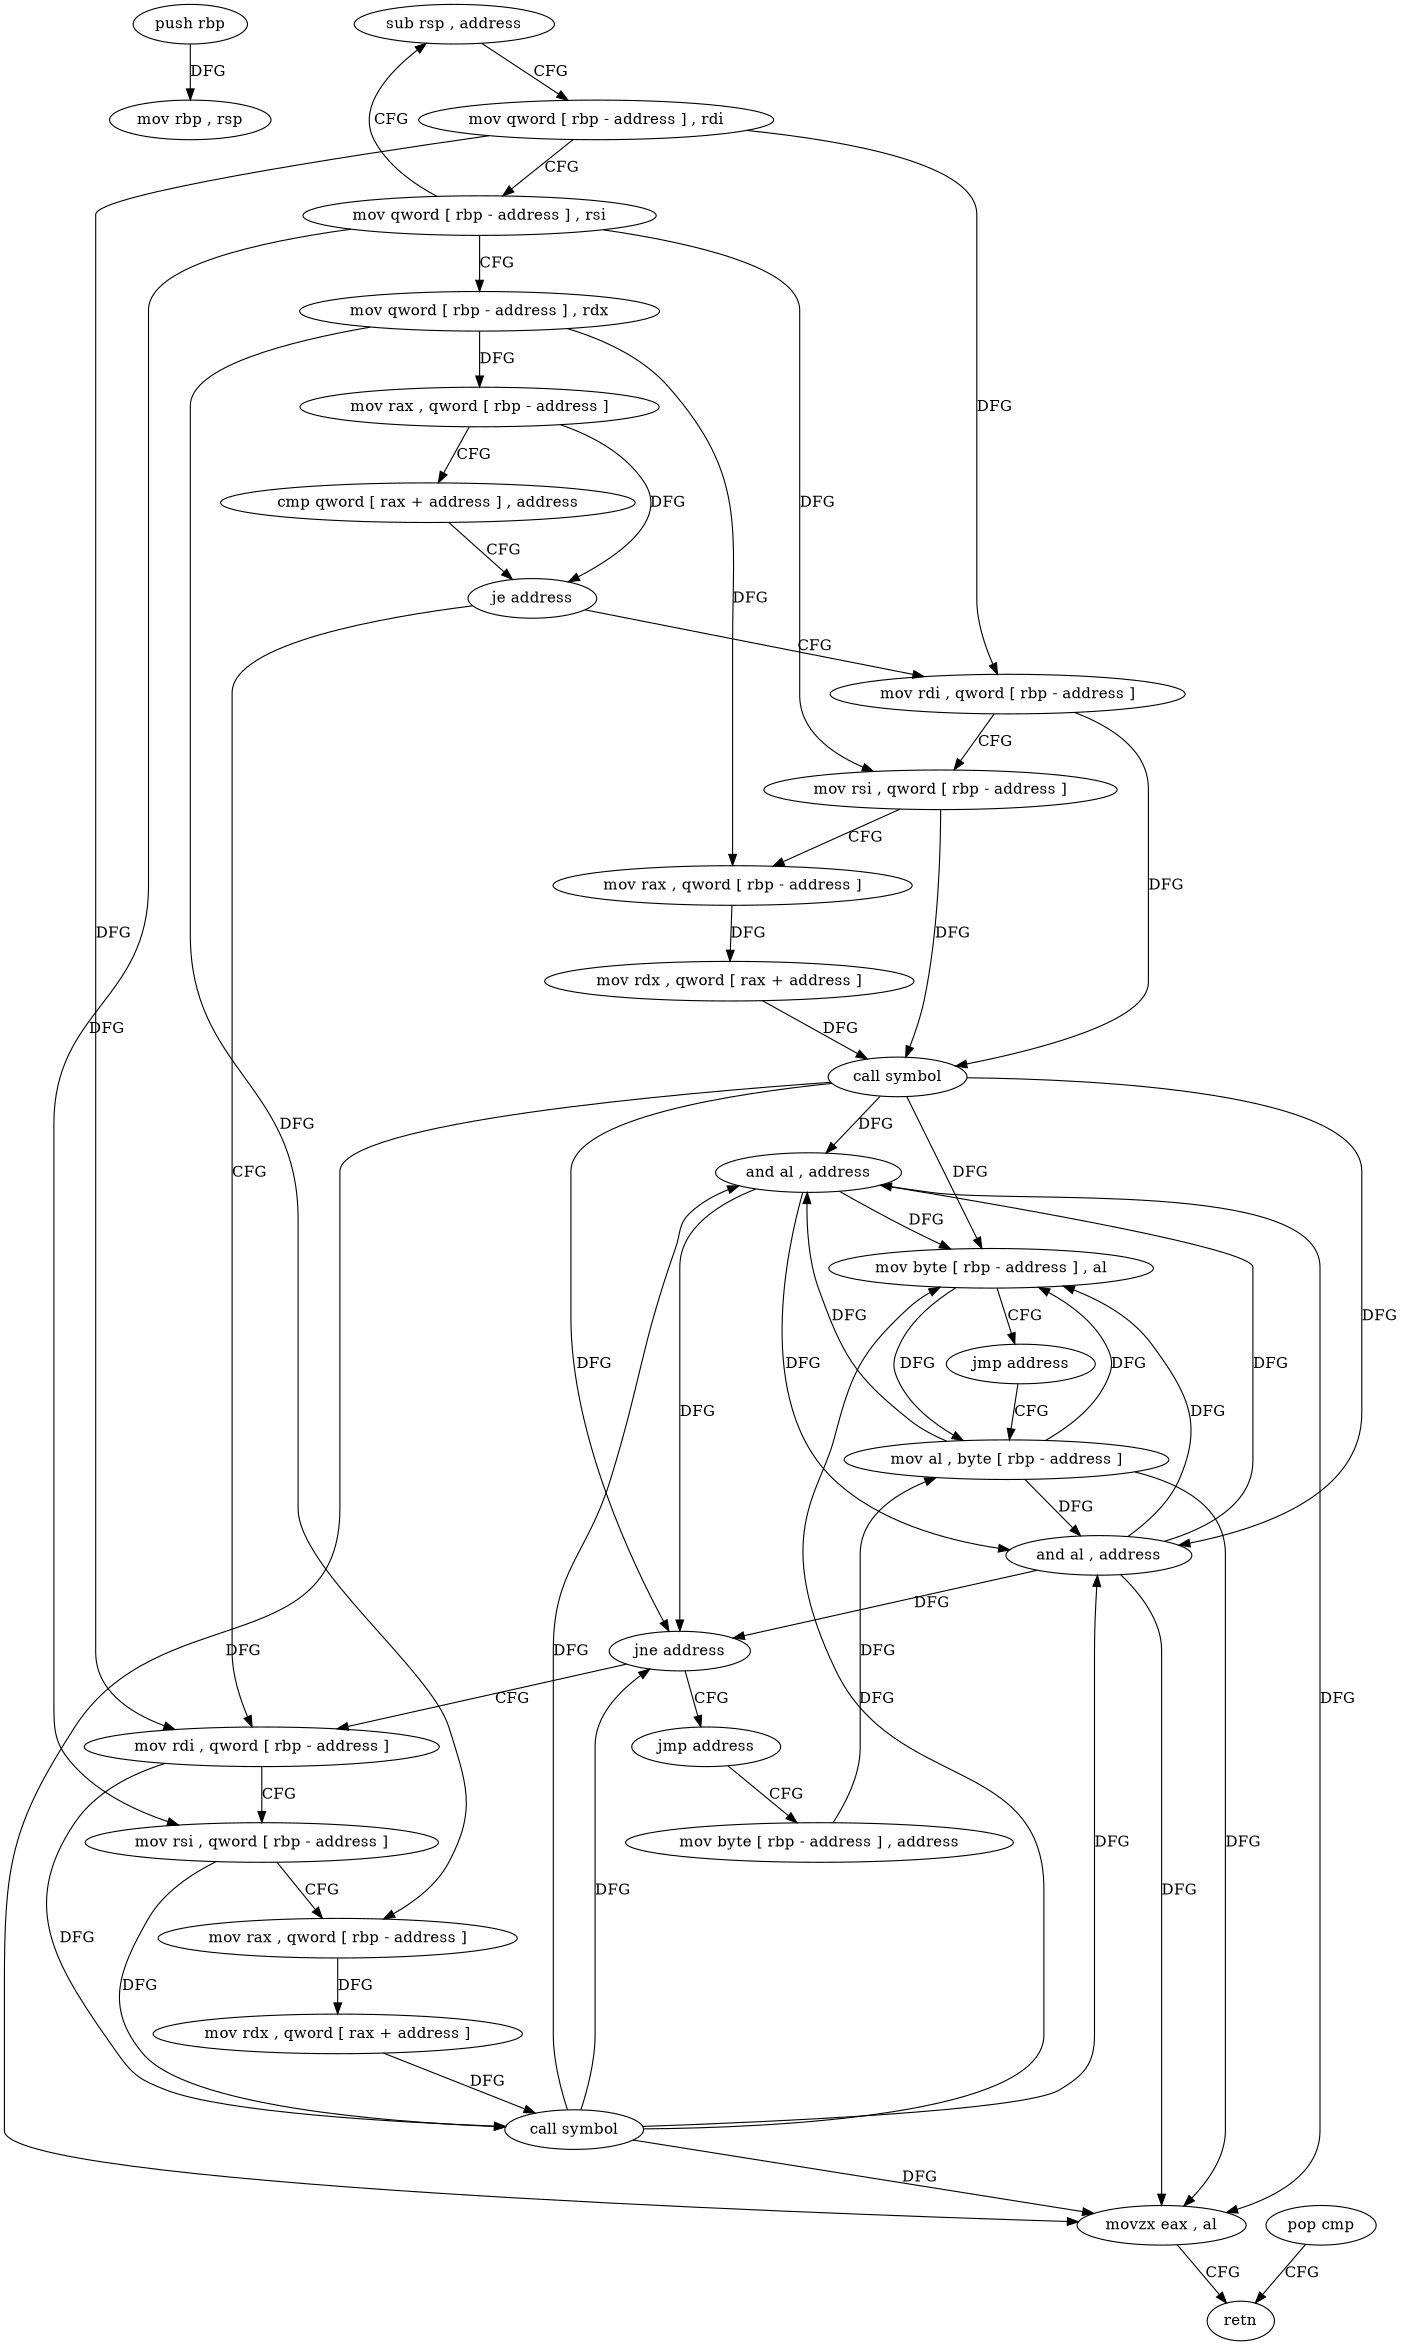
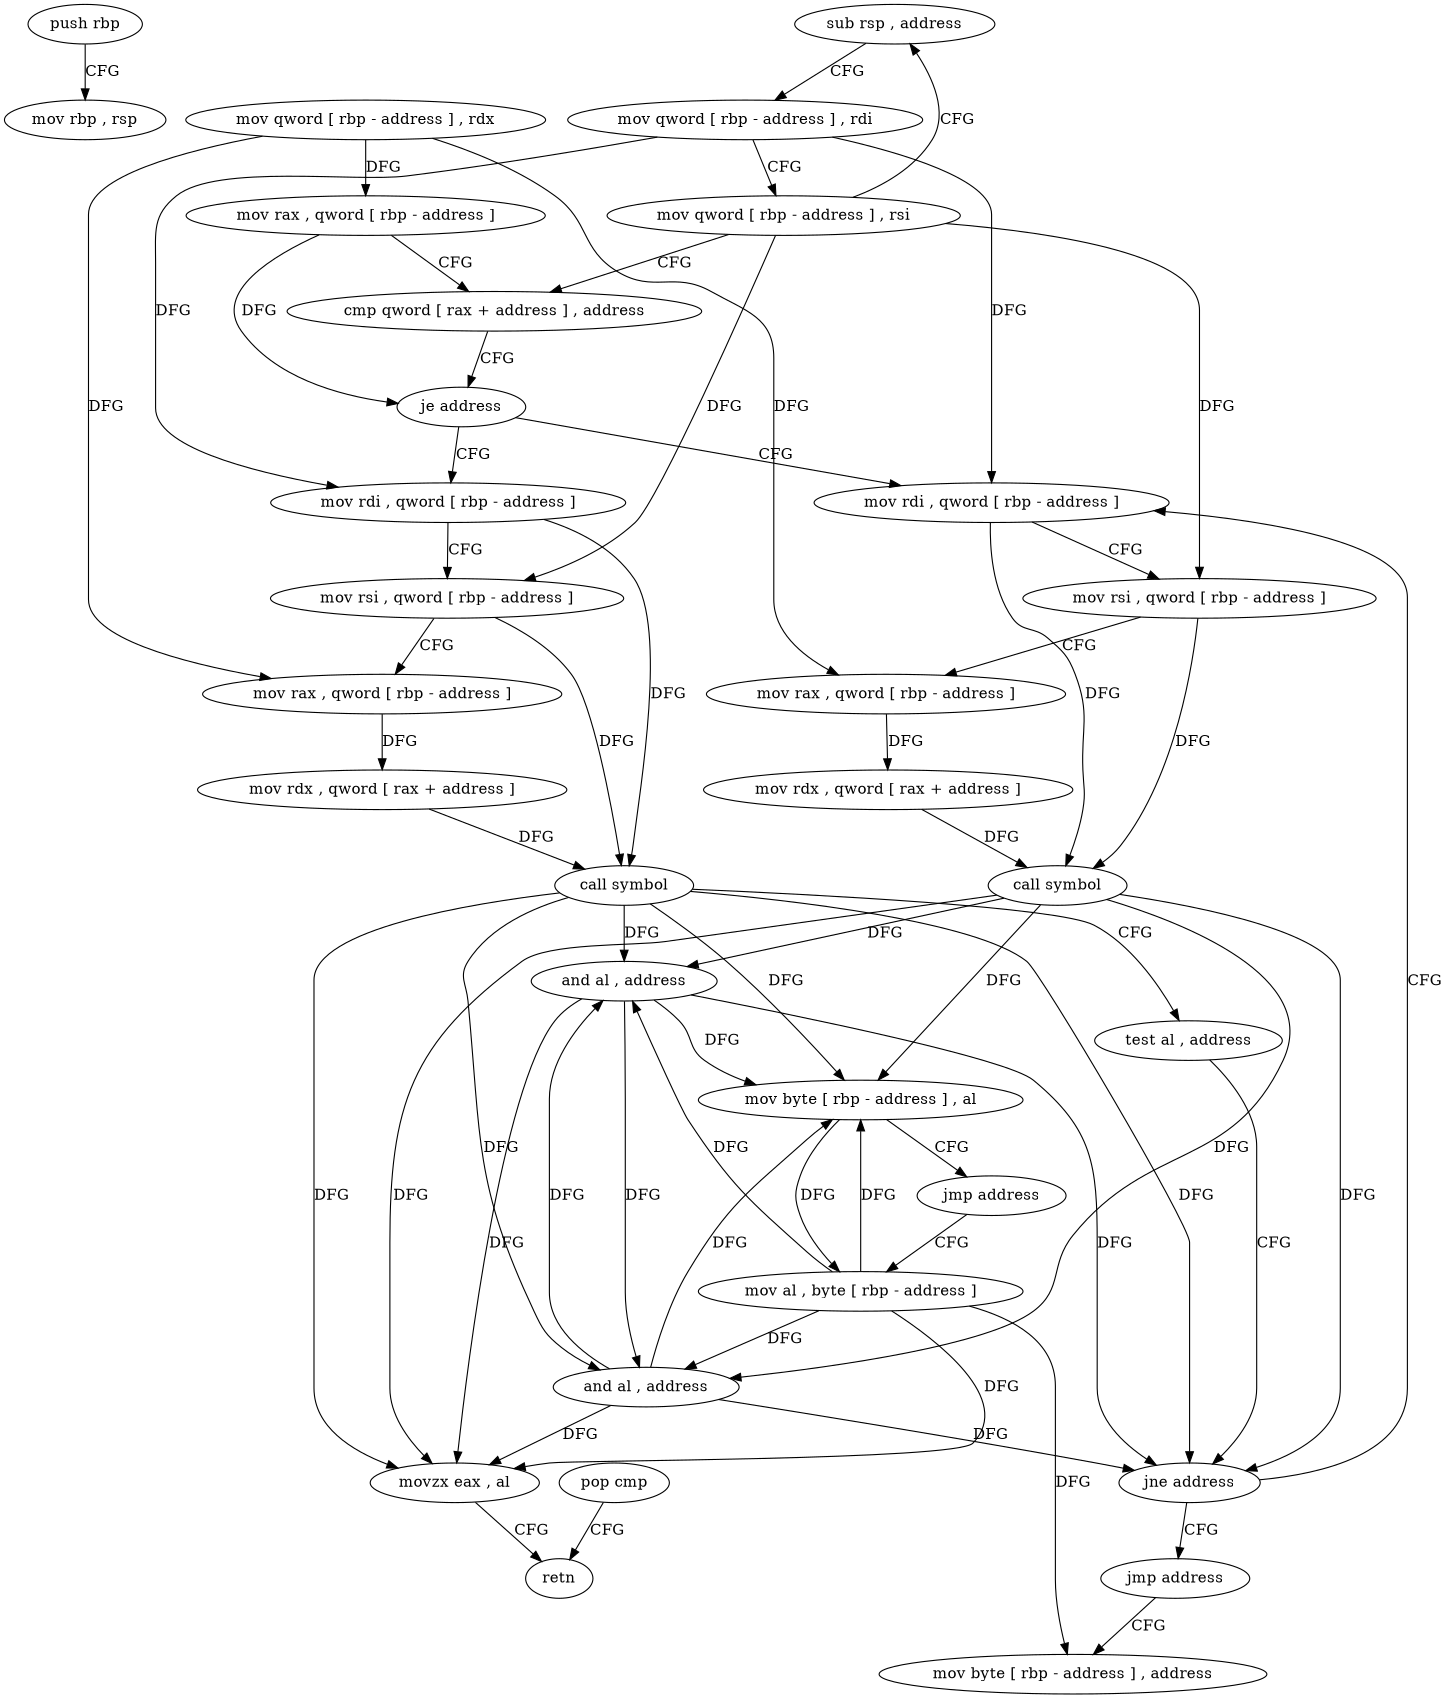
edge "push rbp" -> "mov rbp , rsp": label "DFG" -> "CFG"
edge "mov qword [ rbp - address ] , rsi" -> "mov qword [ rbp - address ] , rdx": now "mov qword [ rbp - address ] , rsi" -> "cmp qword [ rax + address ] , address"
node "test al , address": added
edge "mov byte [ rbp - address ] , address" -> "mov al , byte [ rbp - address ]": reversed
